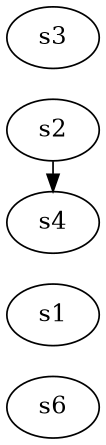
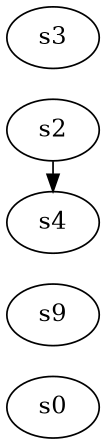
node "s1": label "s1" -> "s9"
node "s6": label "s6" -> "s0"
